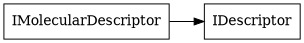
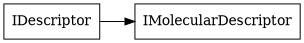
edge "IMolecularDescriptor" -> "IDescriptor": reversed
